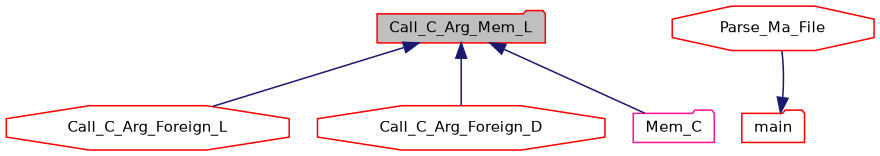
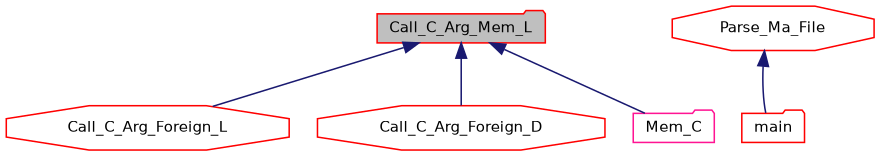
edge "Parse_Ma_File" -> "main": reversed
